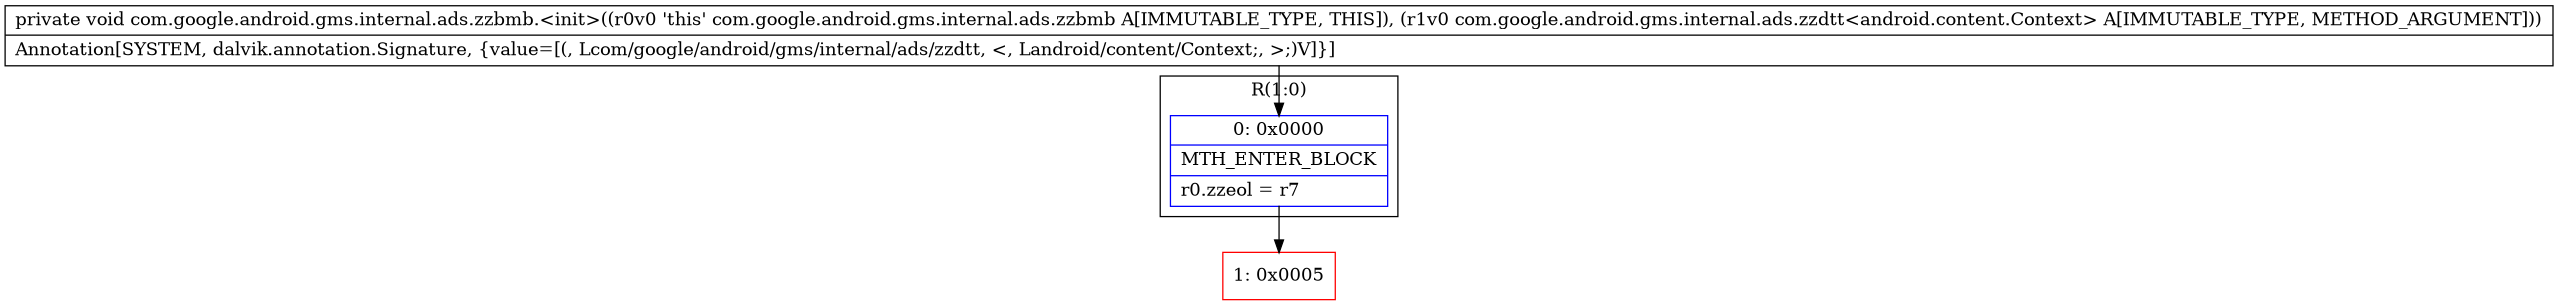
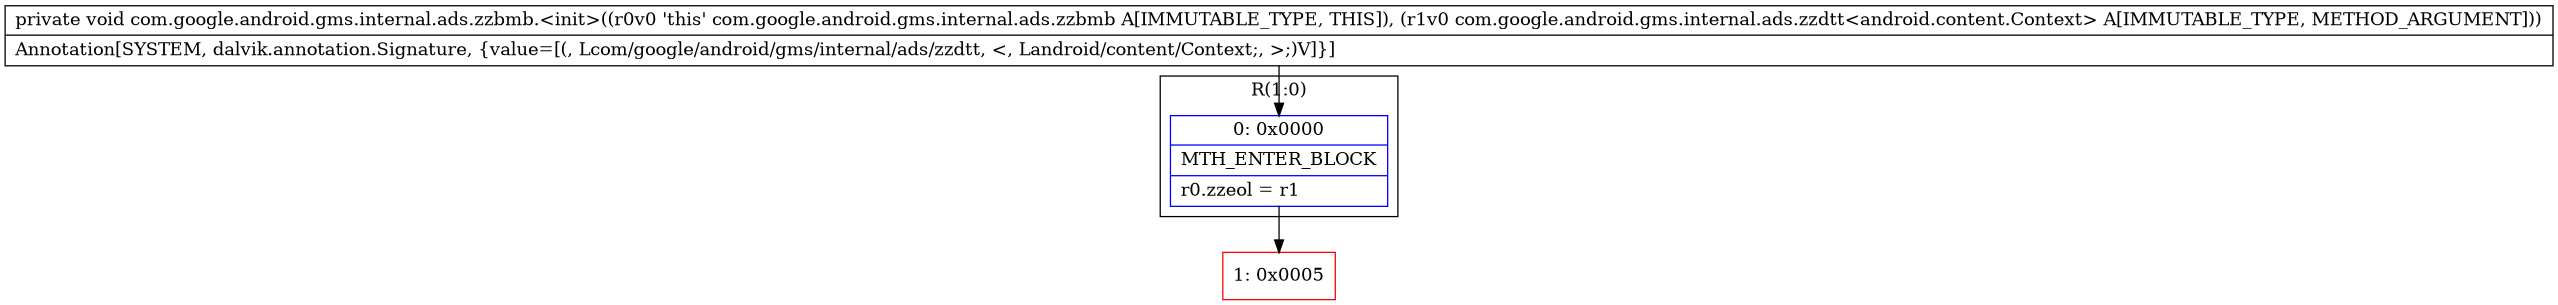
node "0: 0x0000": text "r0.zzeol = r7" -> "r0.zzeol = r1"
